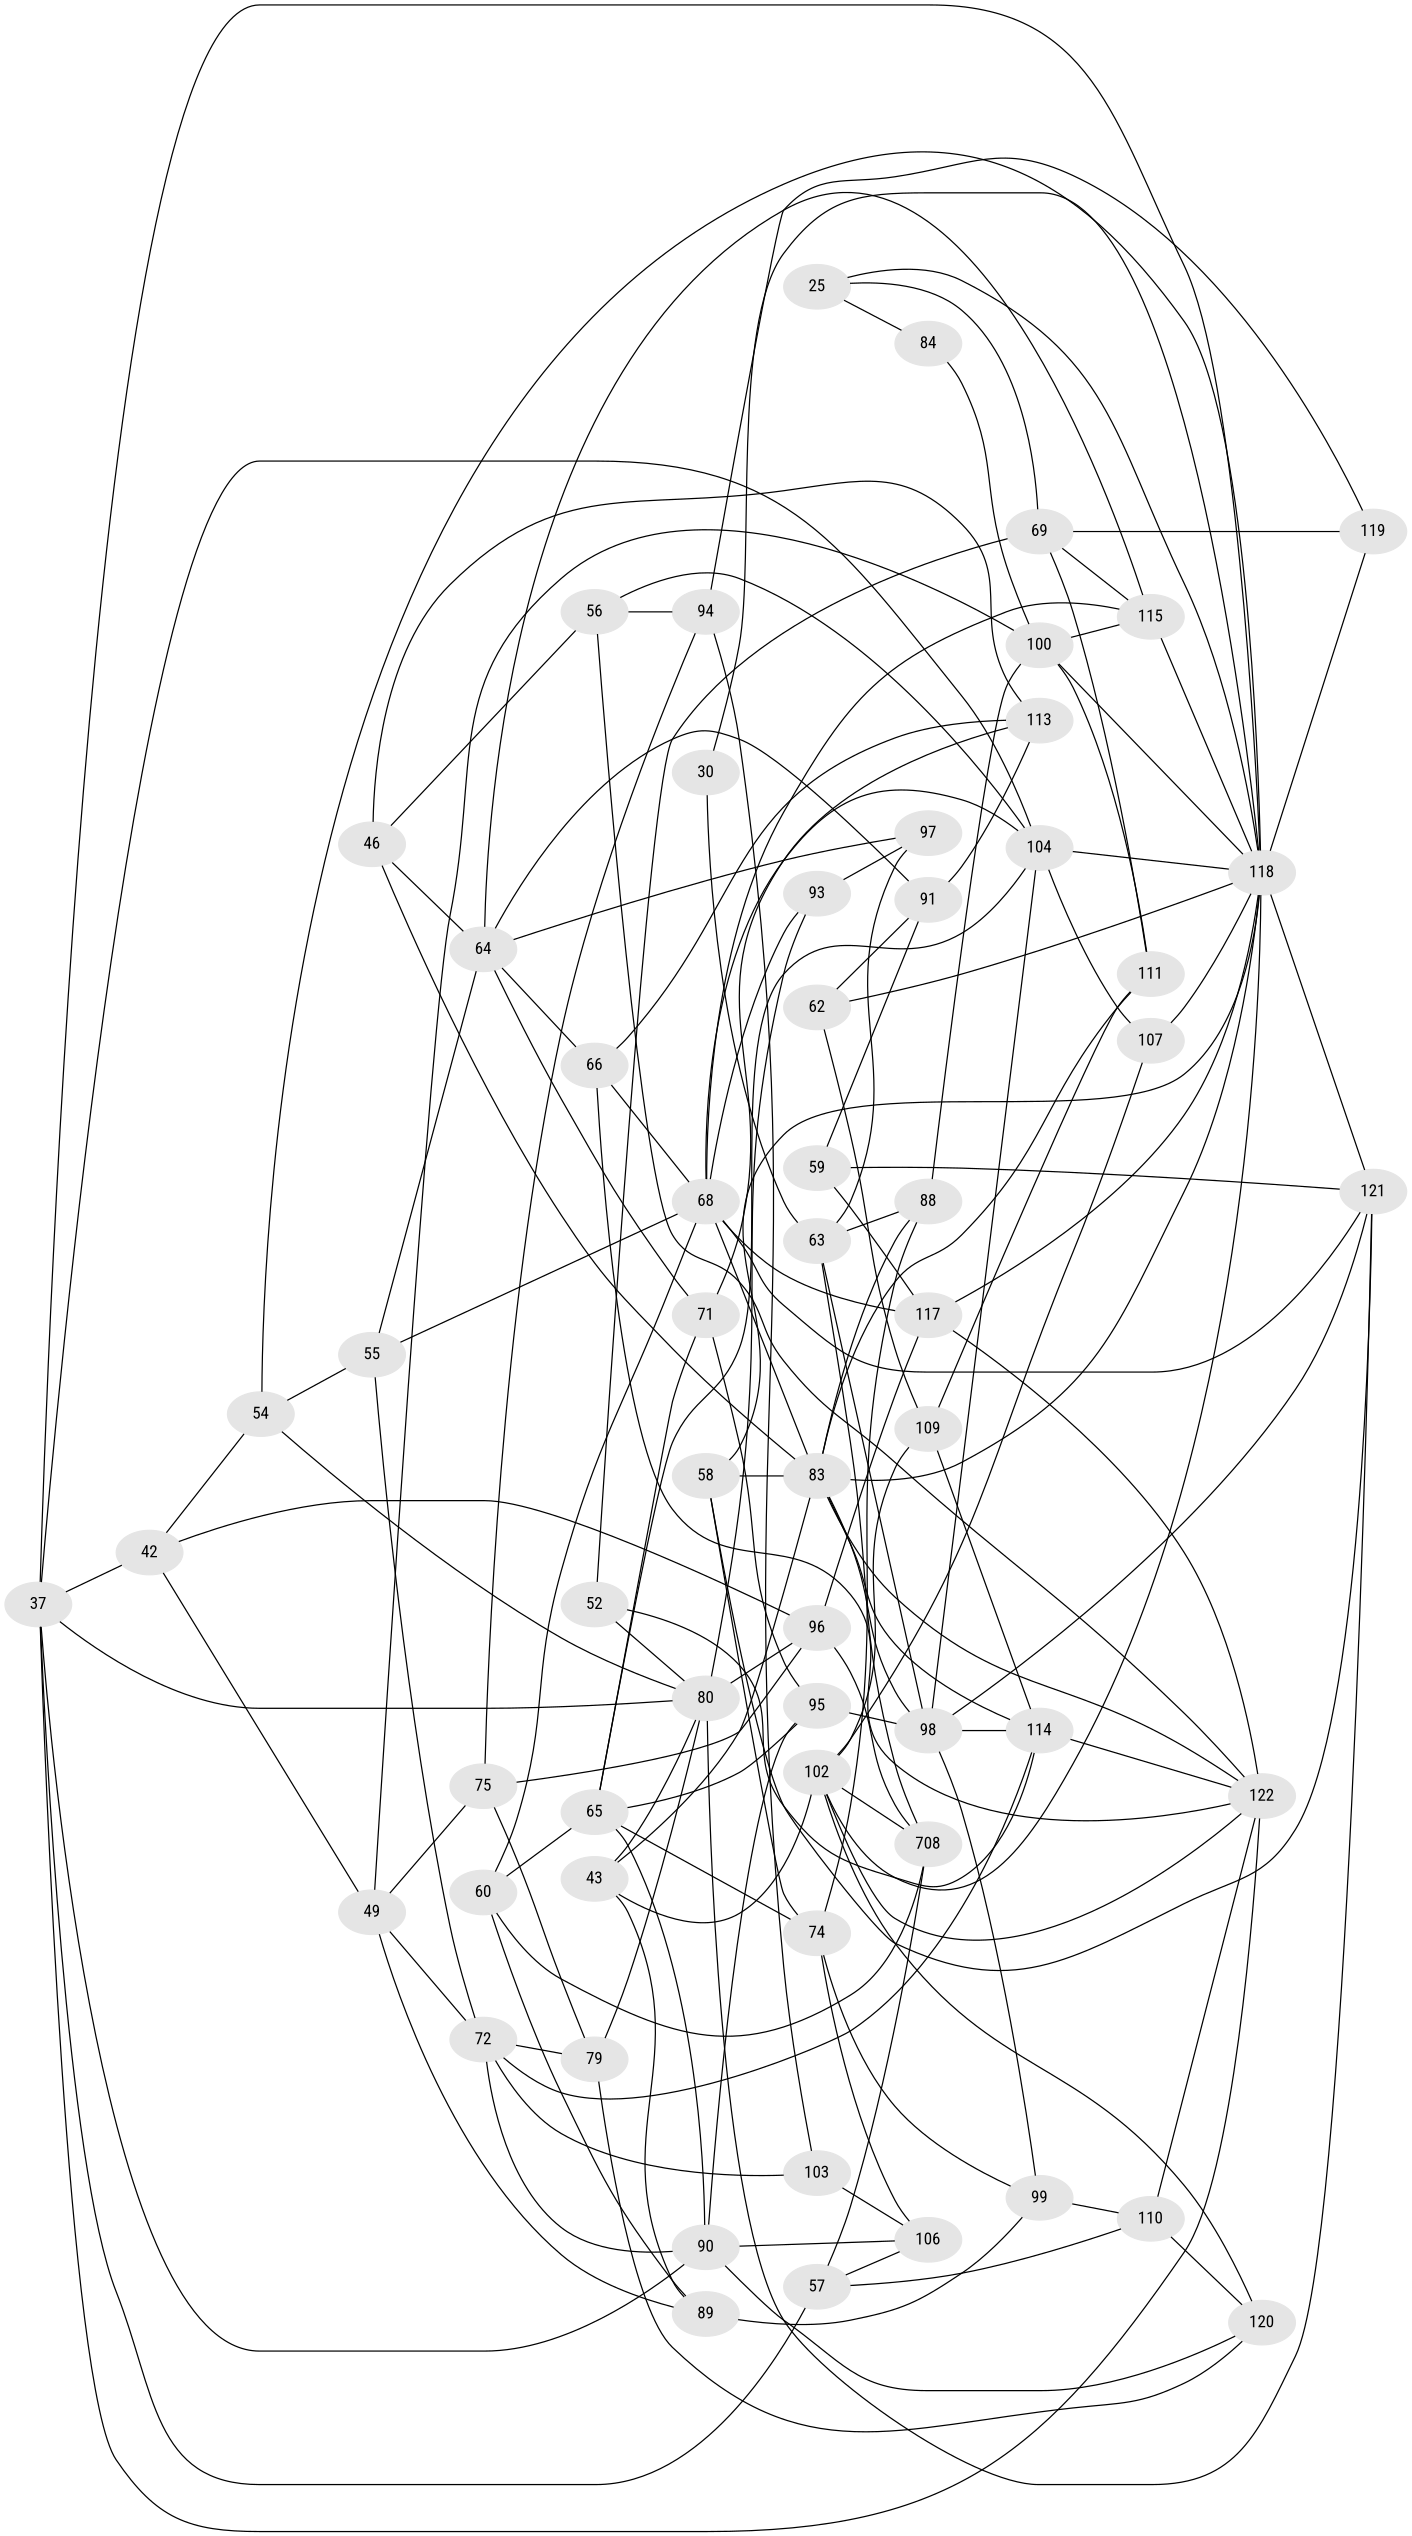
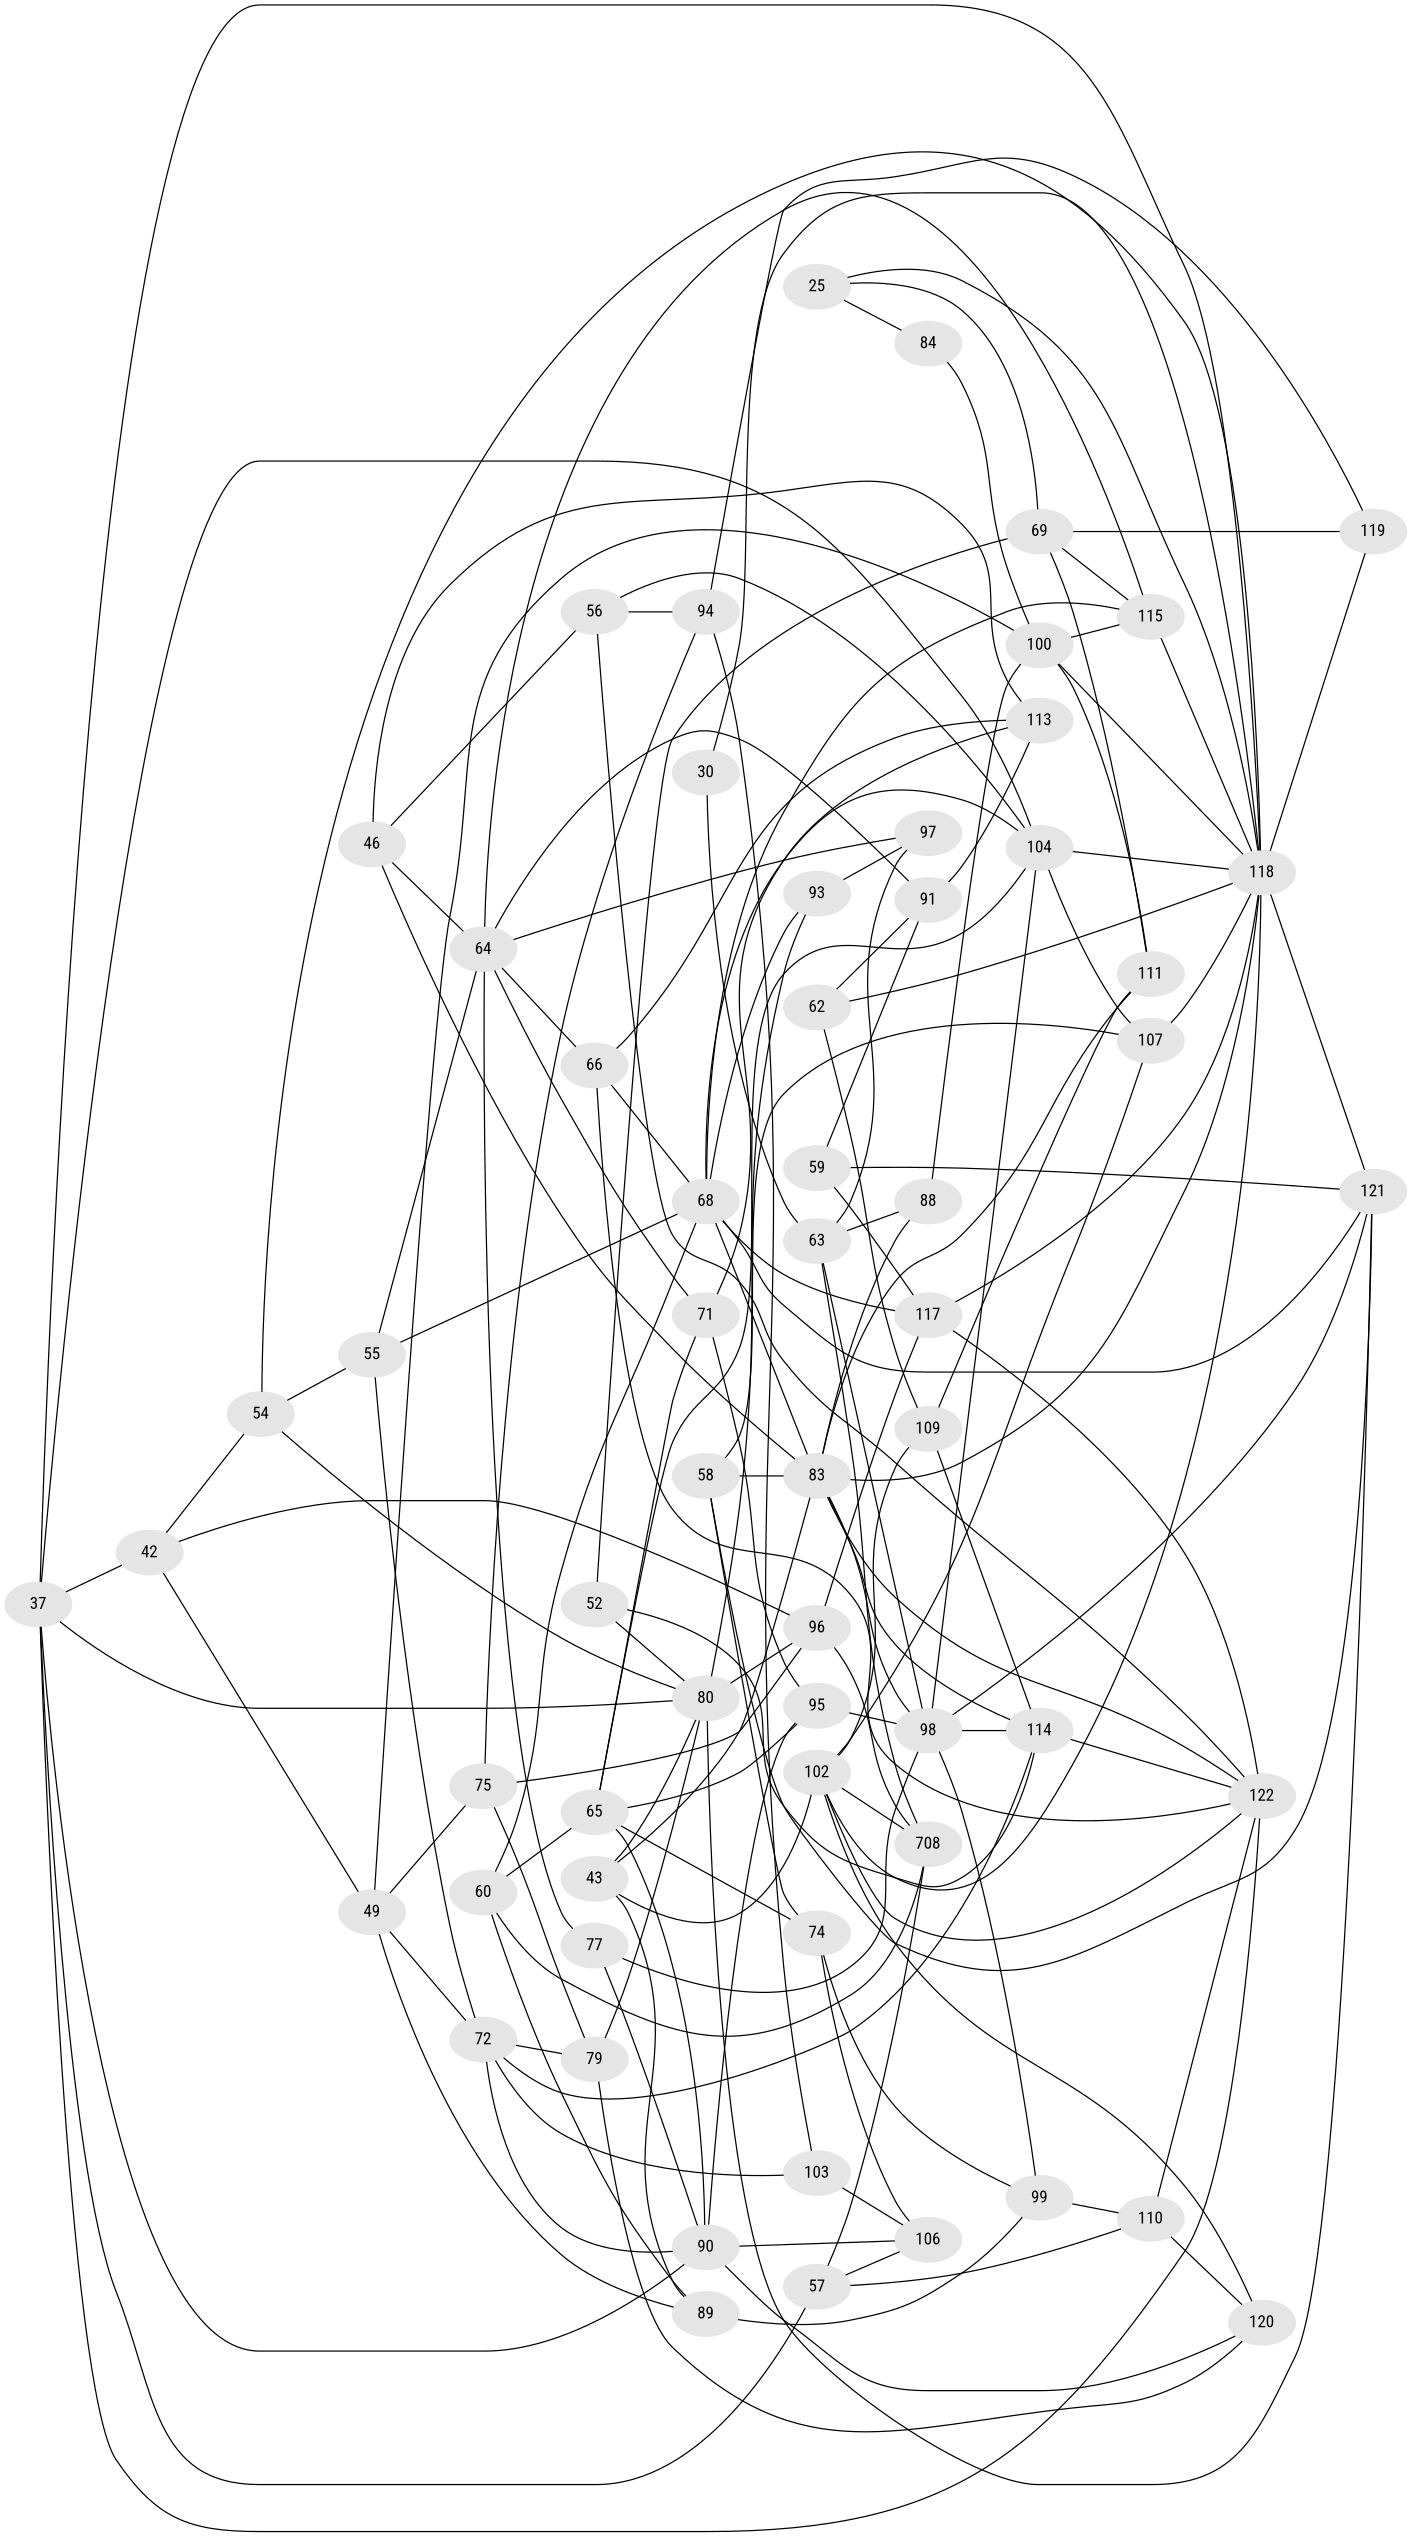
edge "118" -- "58": now "107" -- "58"
edge "88" -- "74": removed
node "77": added
